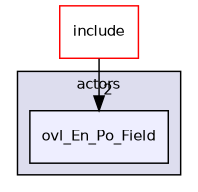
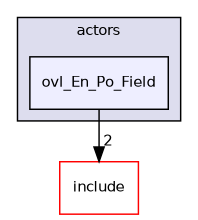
edge "include" -> "ovl_En_Po_Field": reversed
